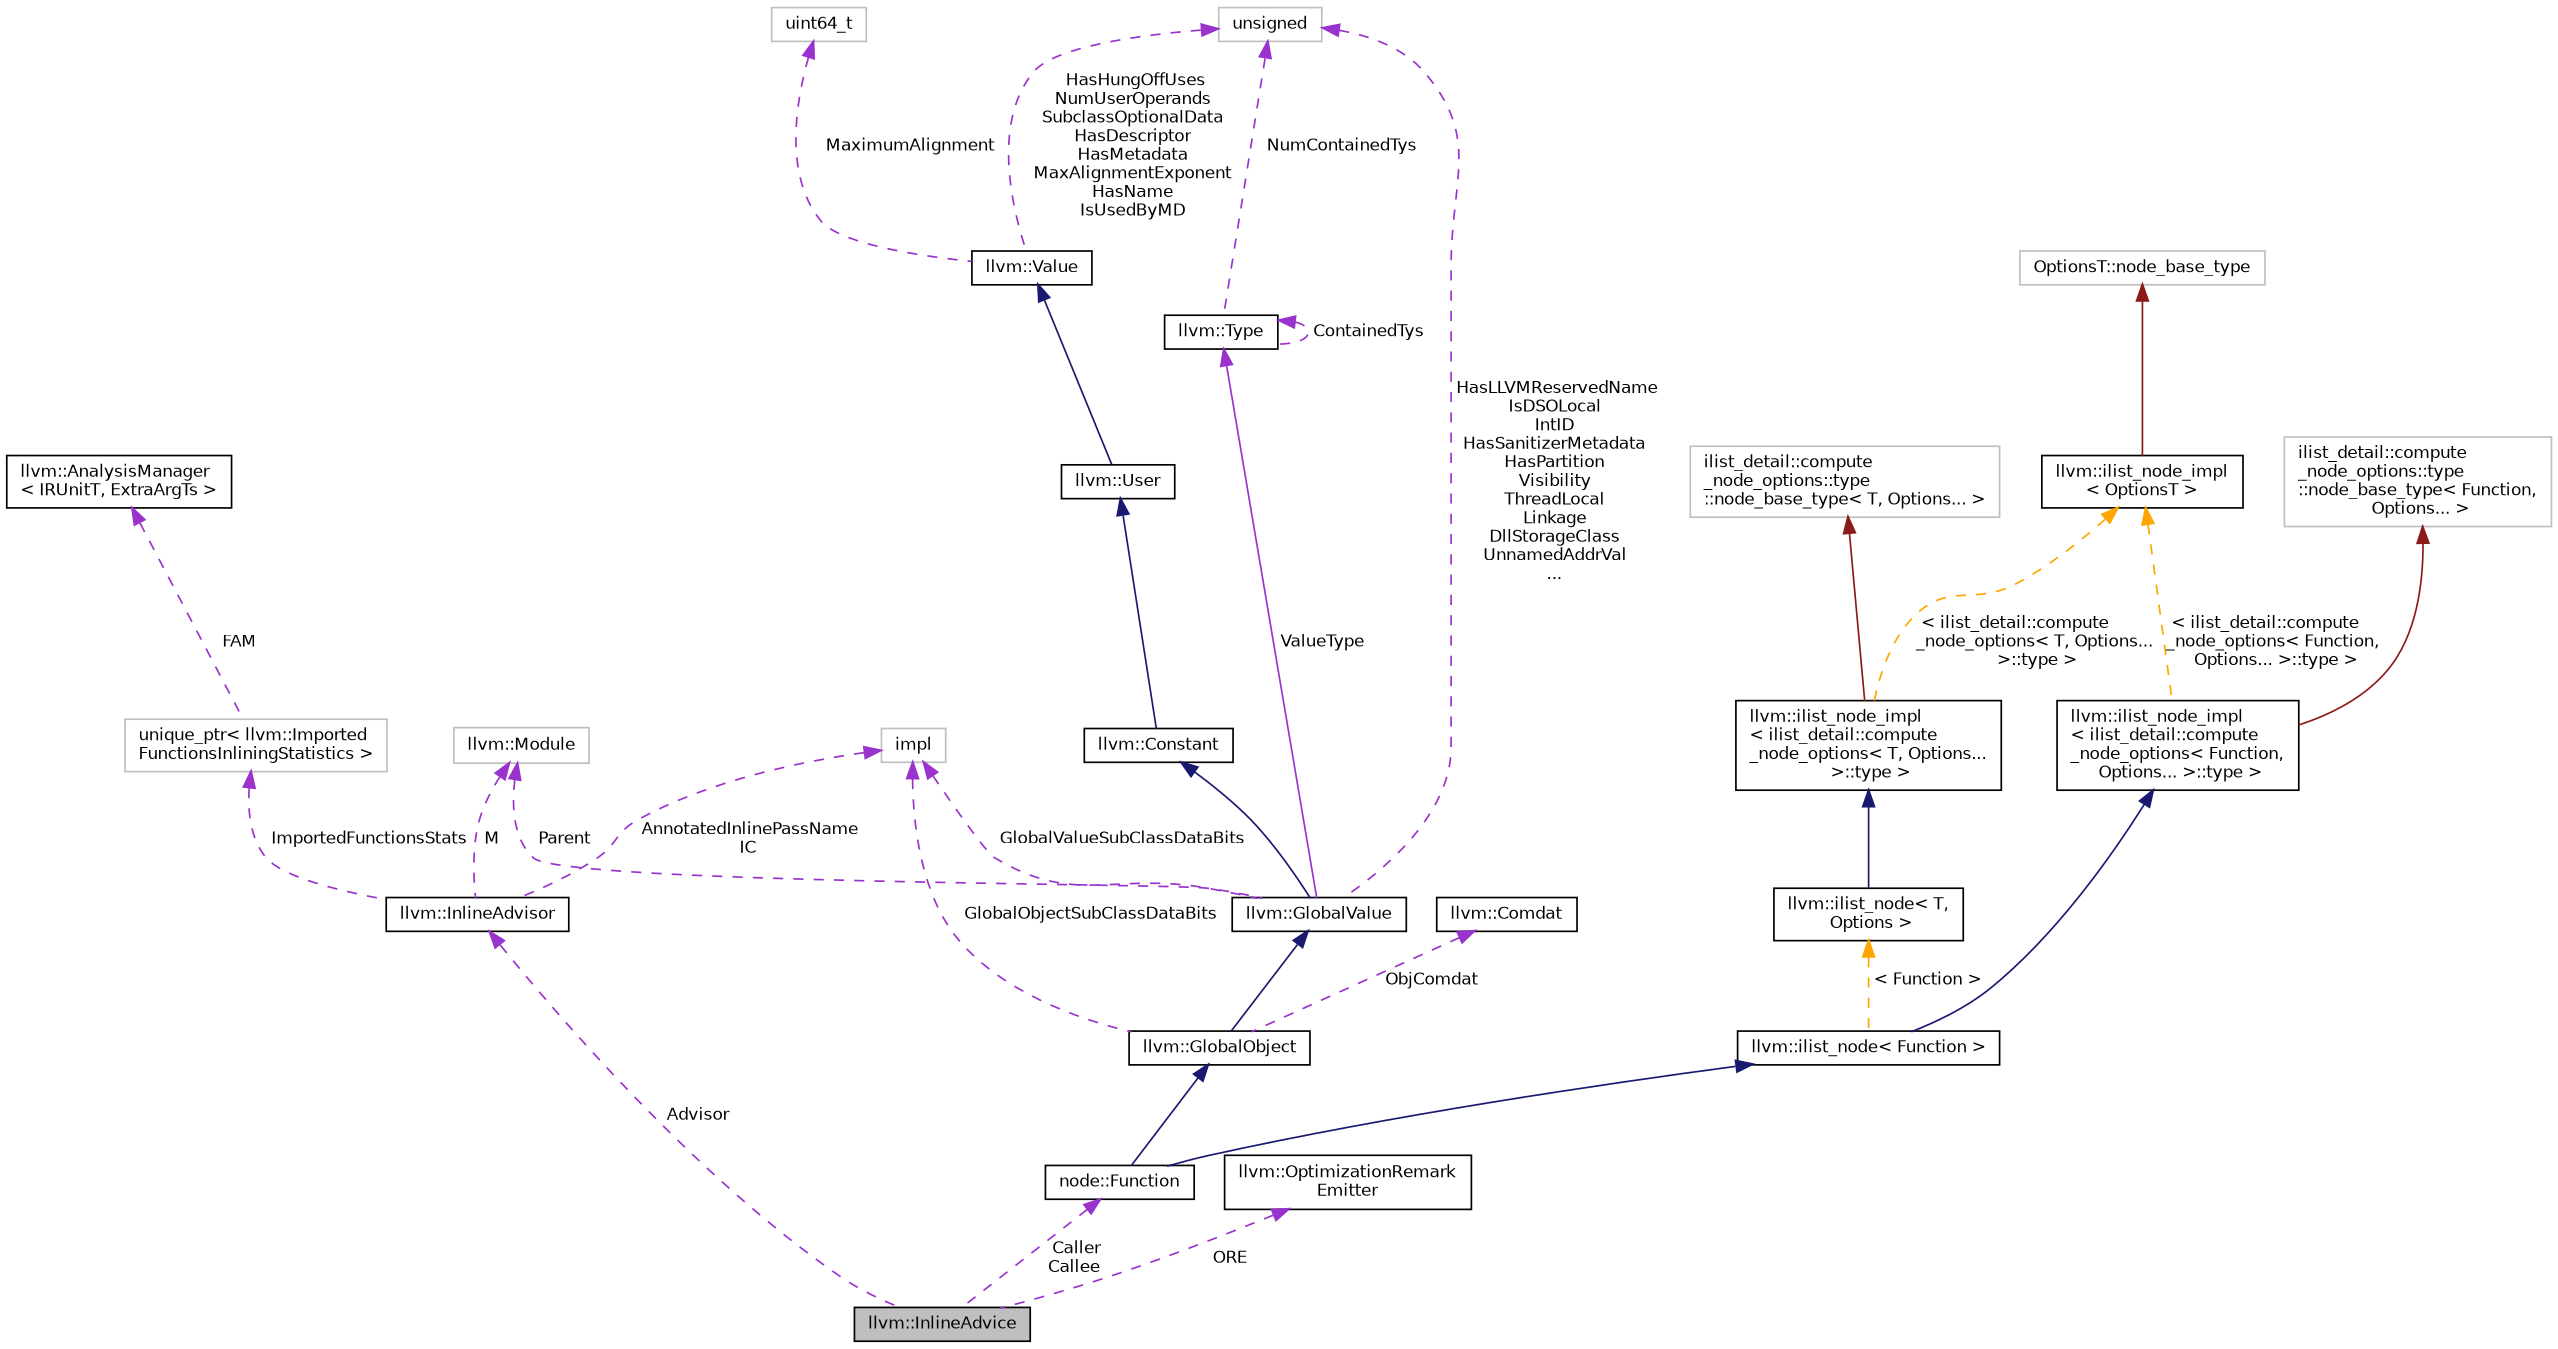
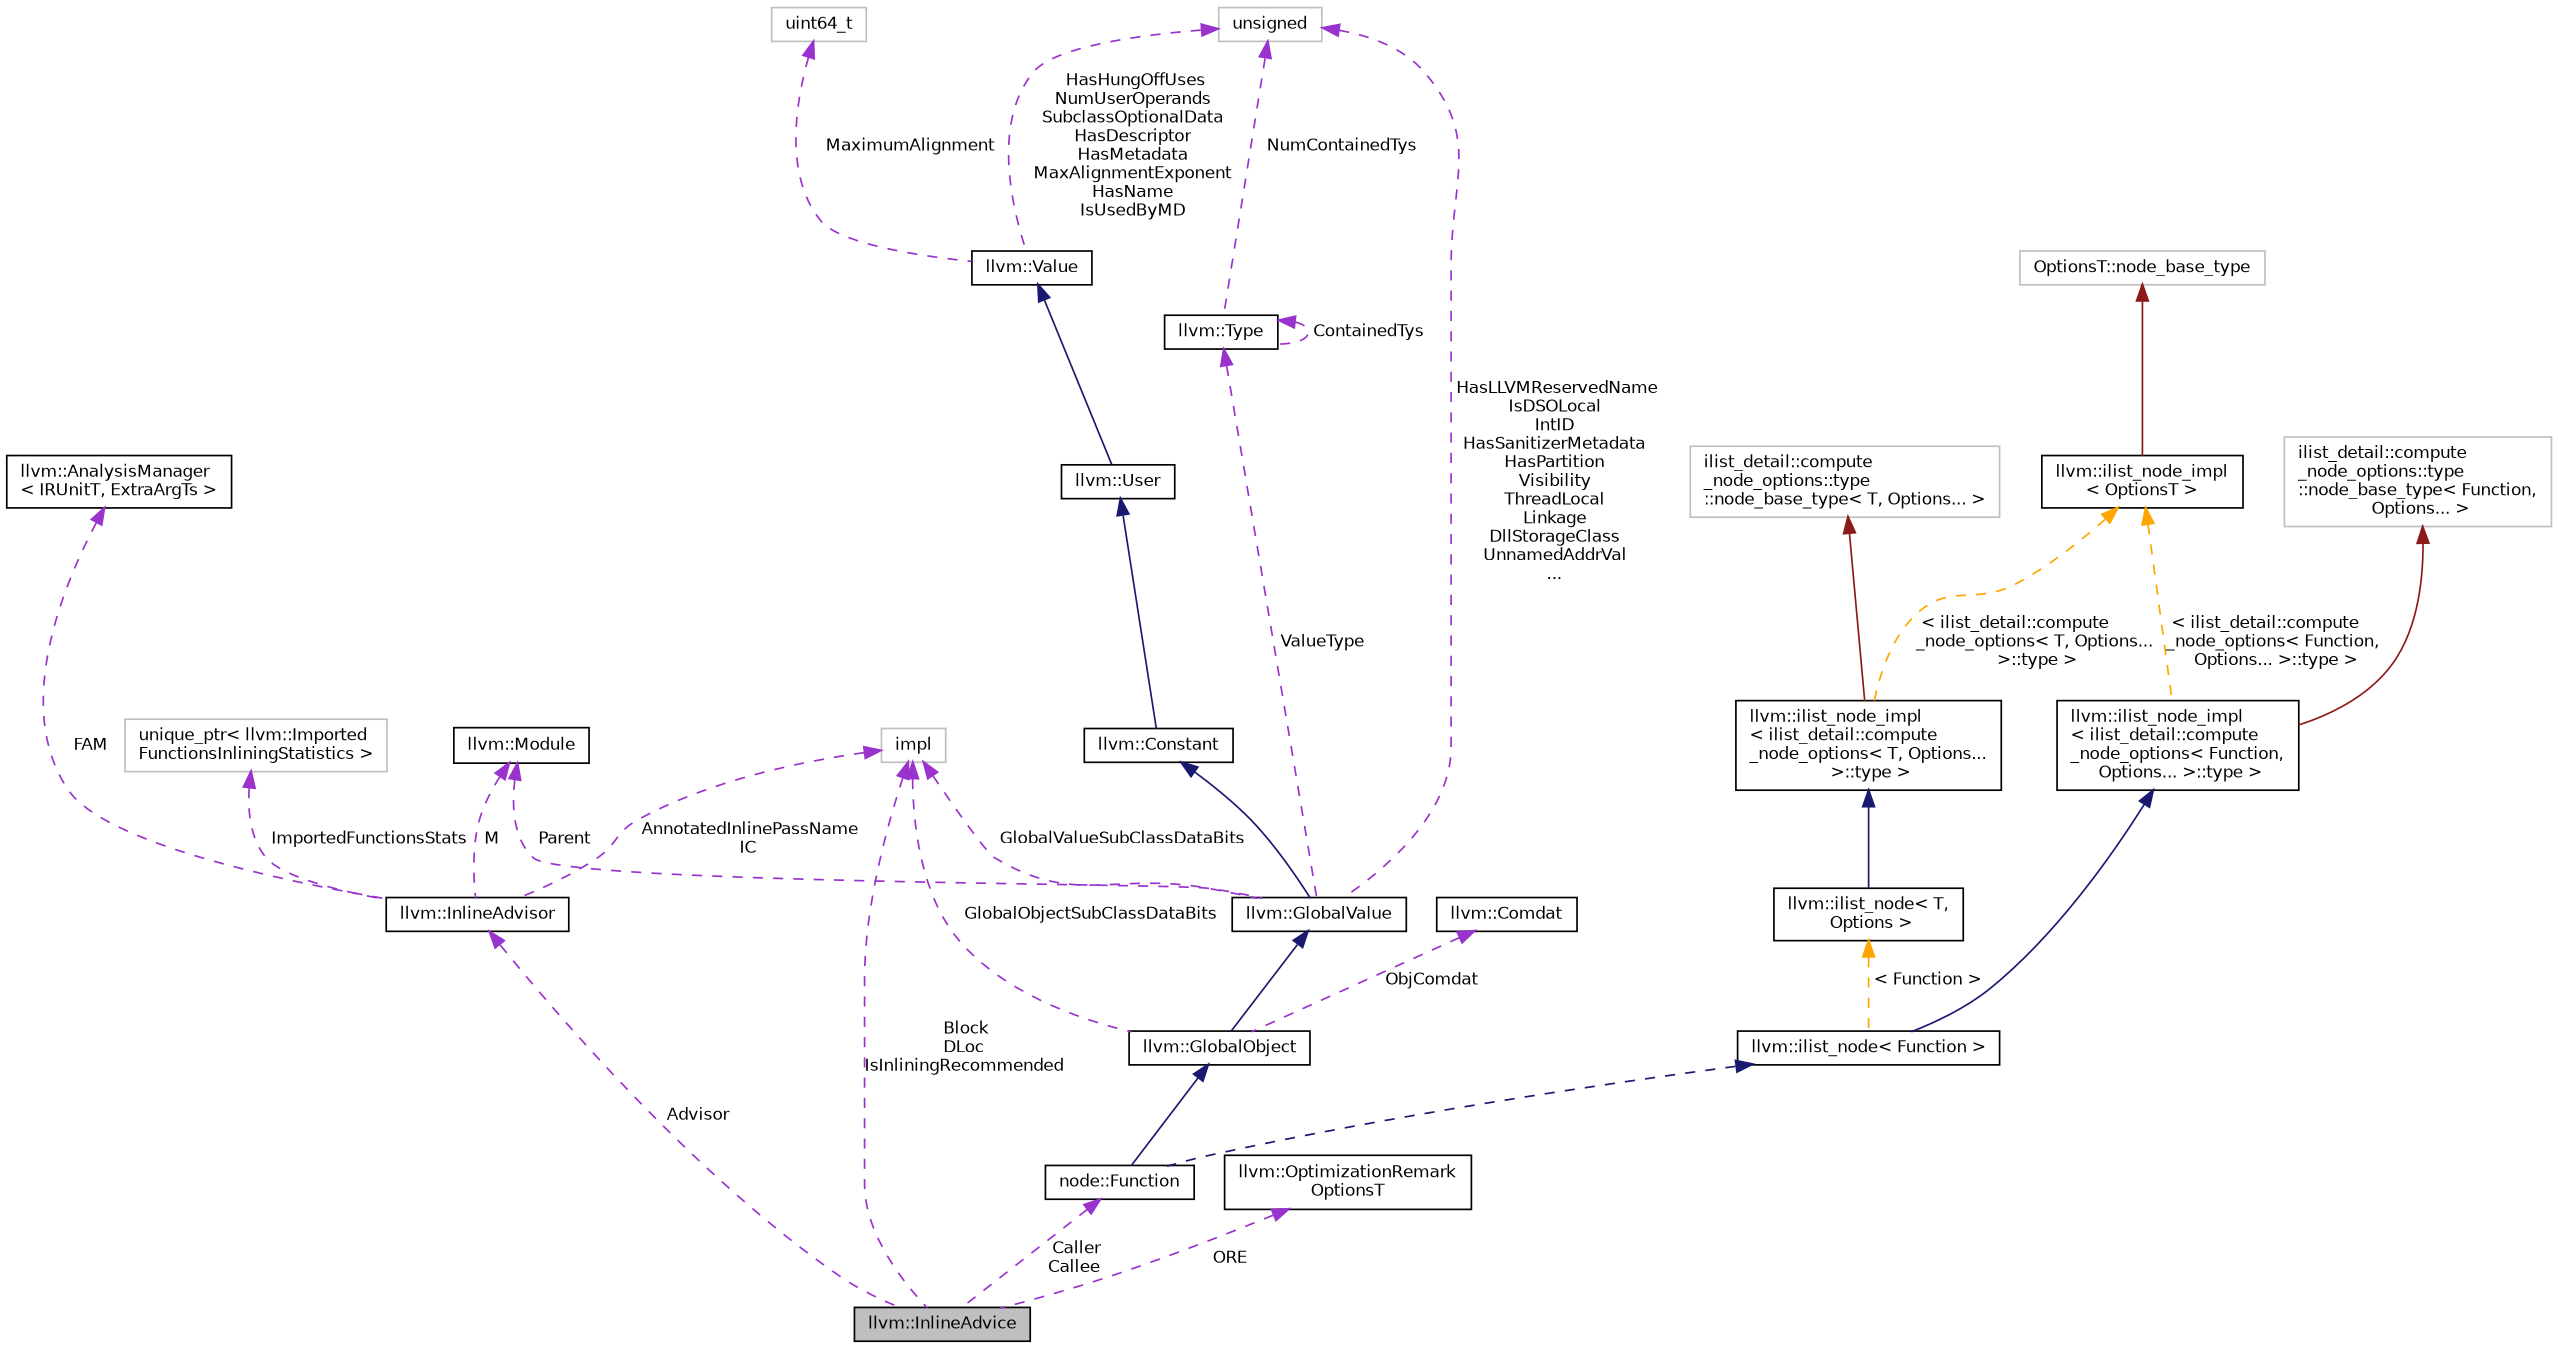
edge "unique_ptr< llvm::Imported FunctionsInliningStatistics >" -> "llvm::AnalysisManager < IRUnitT, ExtraArgTs >": now "llvm::InlineAdvisor" -> "llvm::AnalysisManager < IRUnitT, ExtraArgTs >"
edge "llvm::GlobalValue" -> "llvm::Type": style solid -> dashed
node "llvm::Module": color grey75 -> black
edge "llvm::InlineAdvice" -> "impl": added, label "Block DLoc IsInliningRecommended"
edge "node::Function" -> "llvm::ilist_node< Function >": style solid -> dashed
node "llvm::OptimizationRemark Emitter": label "llvm::OptimizationRemark Emitter" -> "llvm::OptimizationRemark OptionsT"
